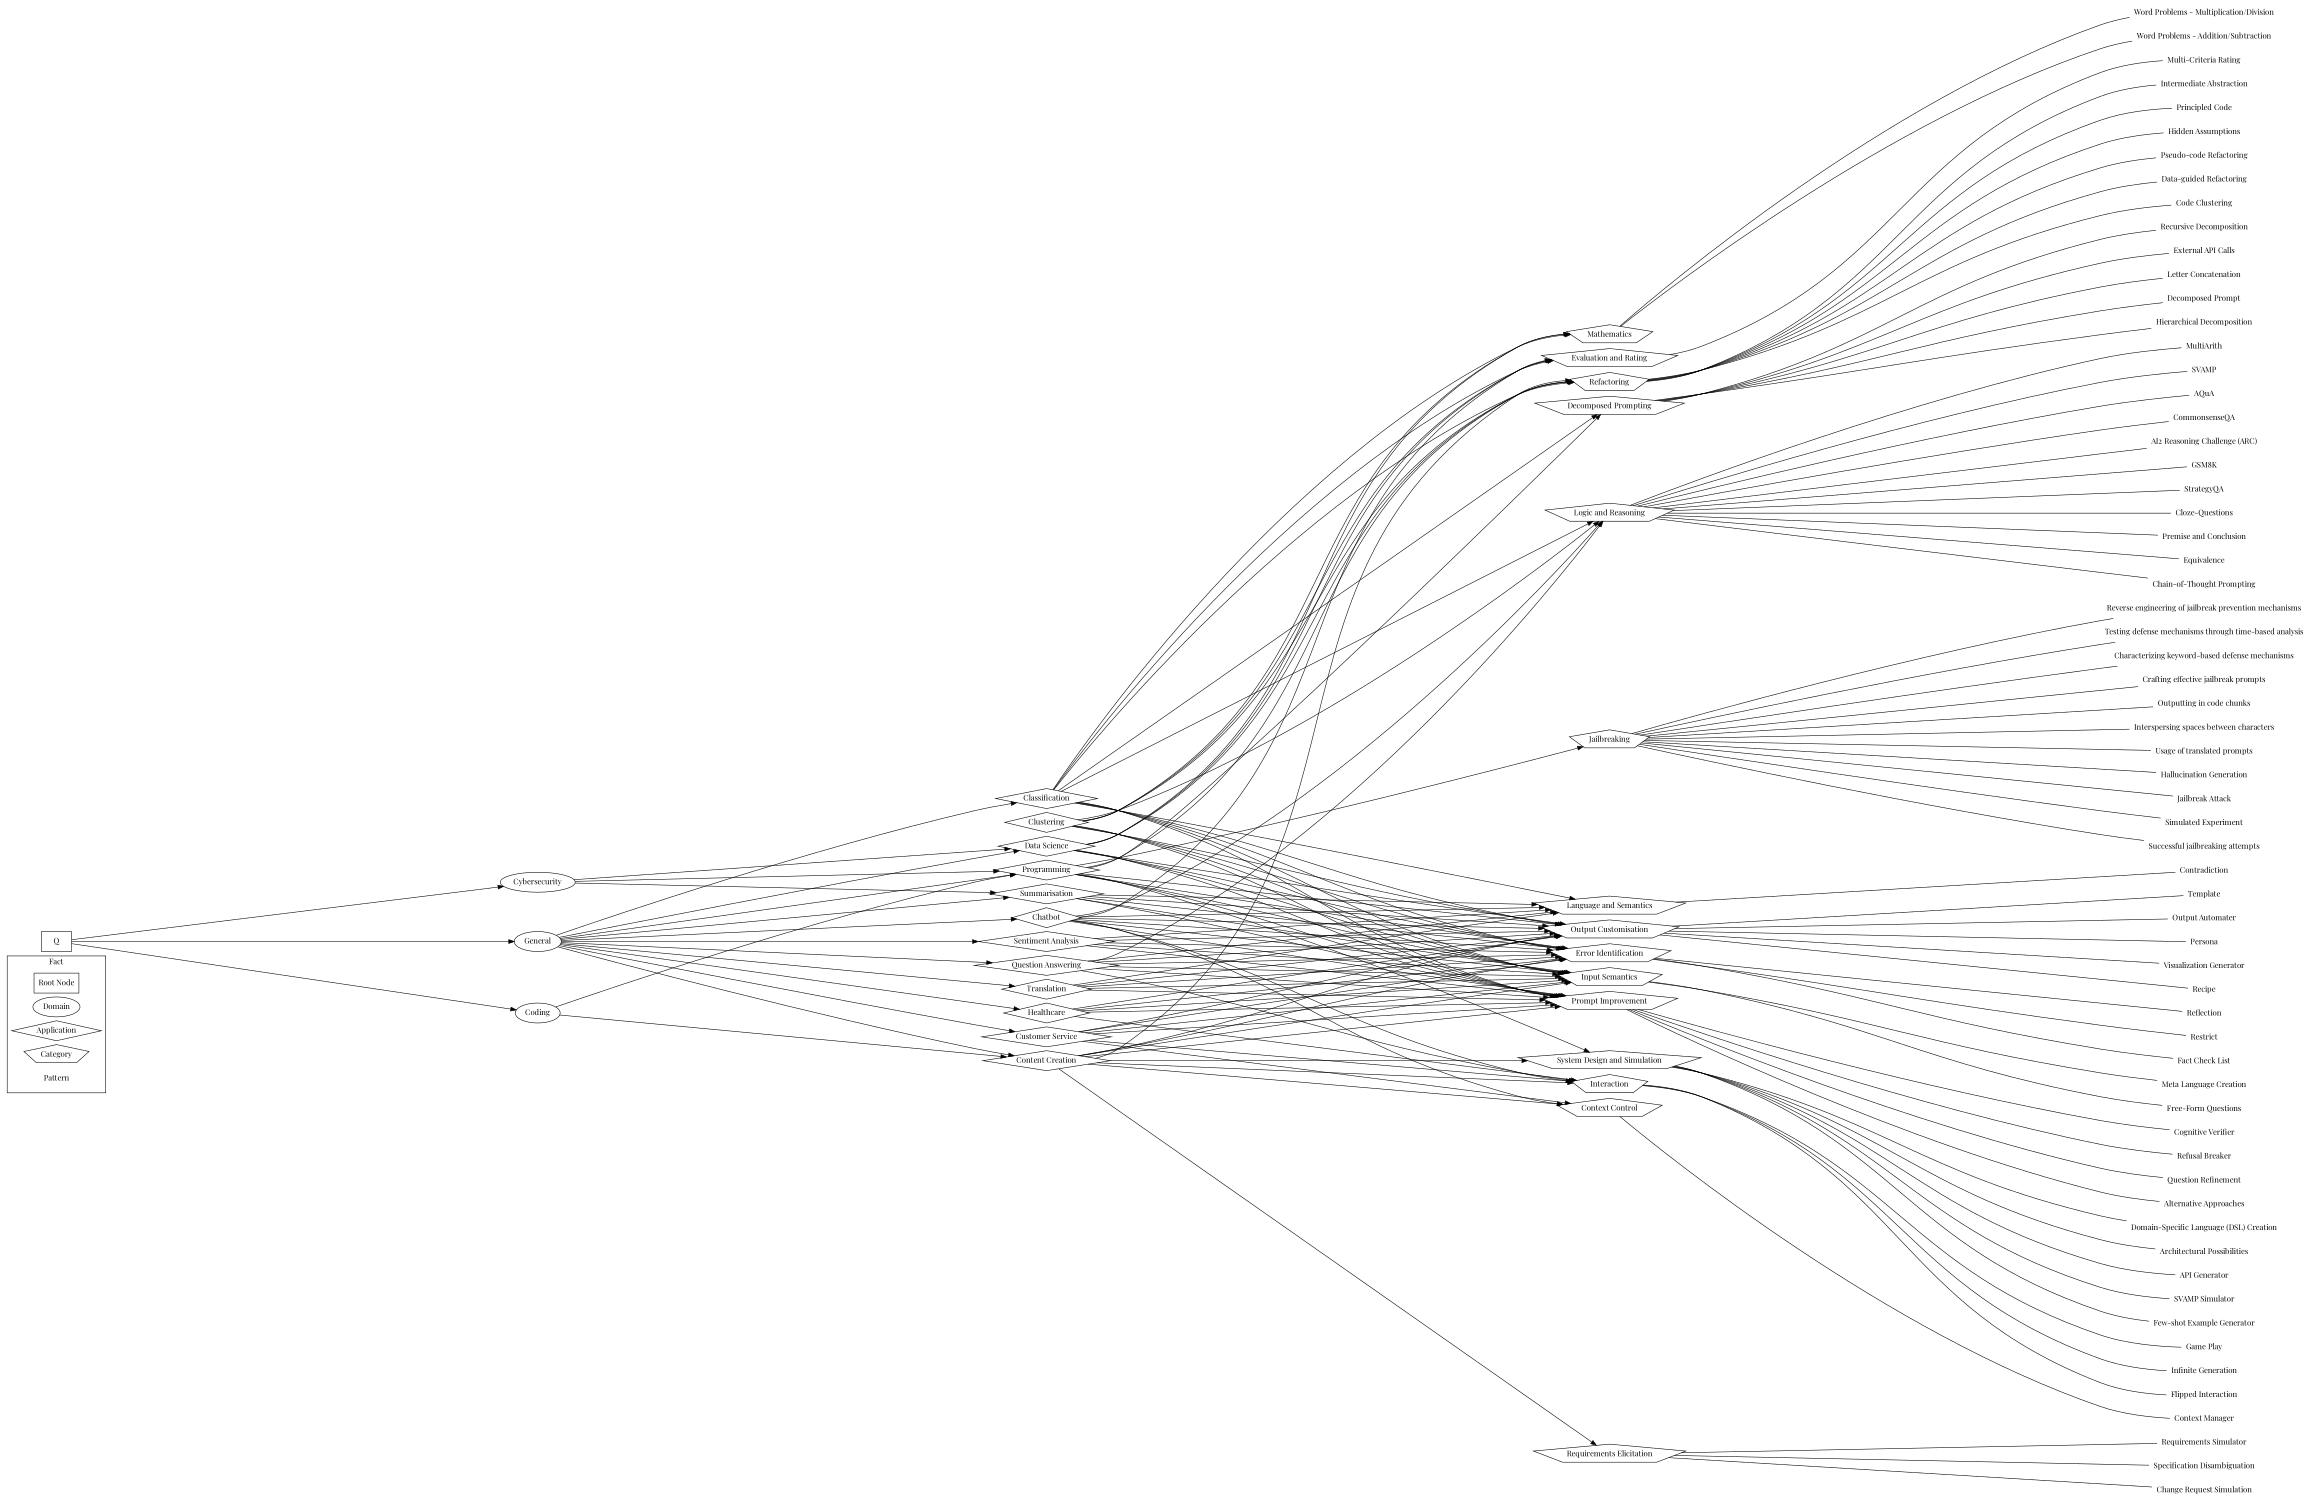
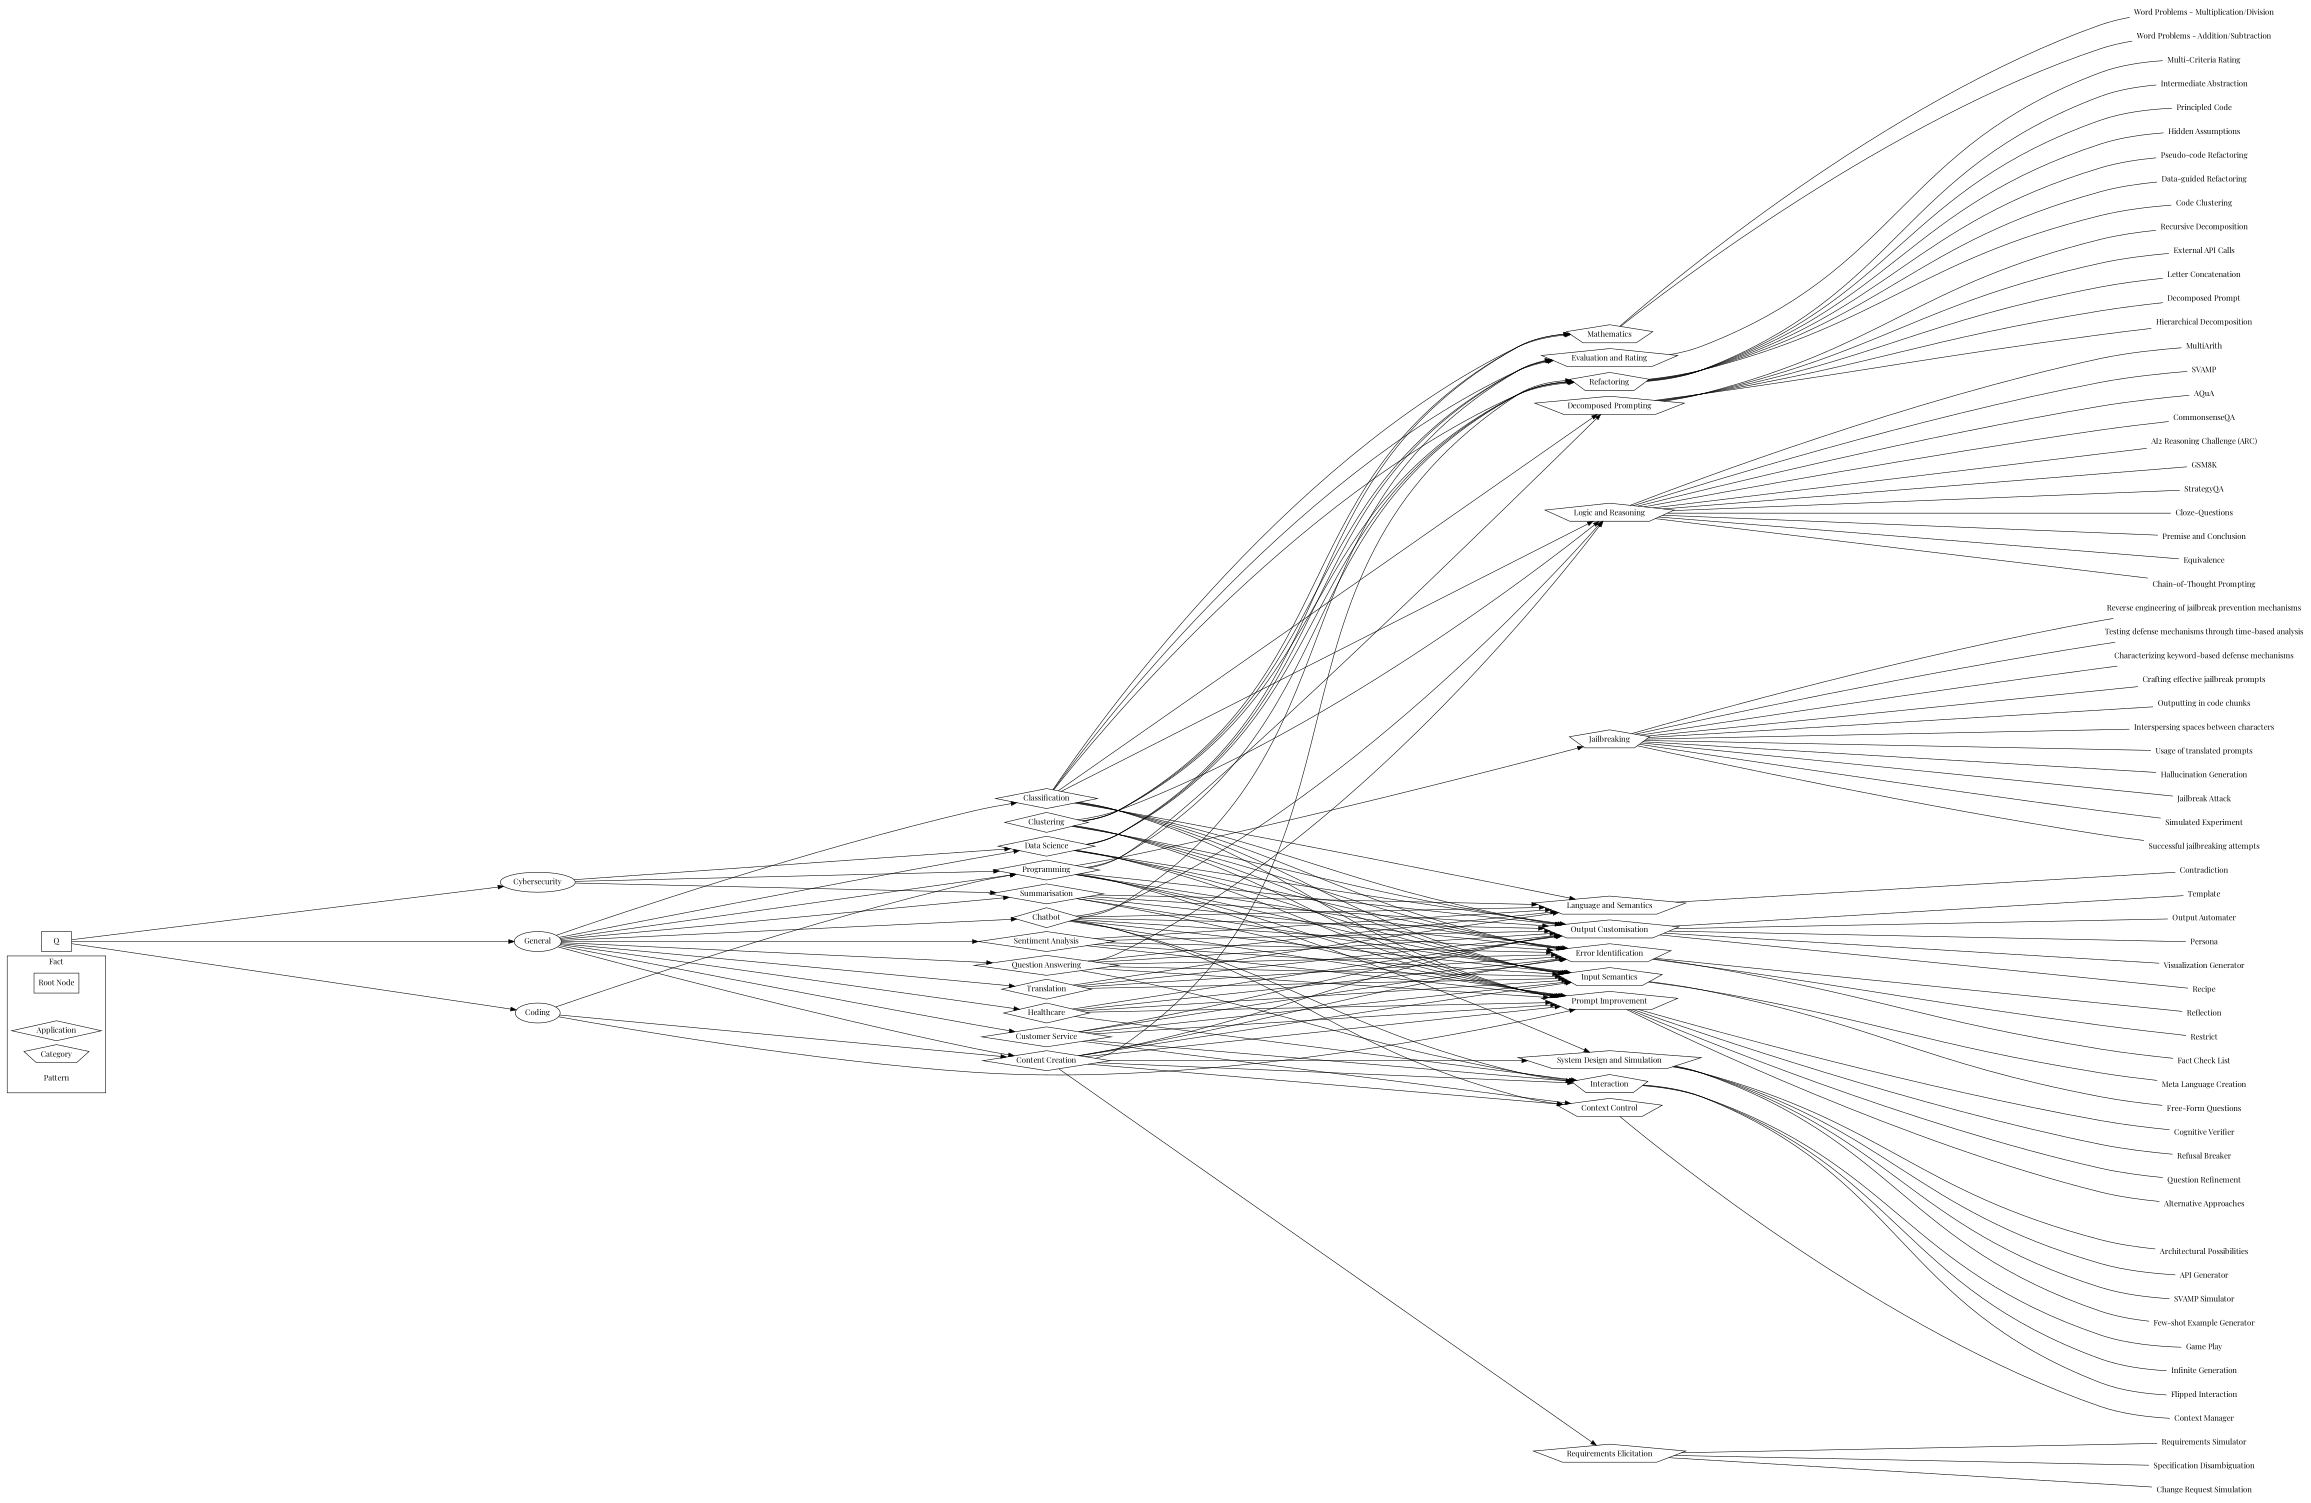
edge "Translation" -> "Prompt Improvement": now "Coding" -> "Prompt Improvement"
node "Domain": removed
node "Domain-Specific Language (DSL) Creation": removed
